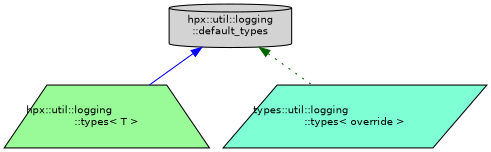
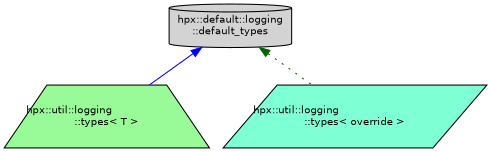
node "hpx::util::logging ::default_types": label "hpx::util::logging ::default_types" -> "hpx::default::logging ::default_types"
node "types::util::logging ::types< override >": label "types::util::logging ::types< override >" -> "hpx::util::logging ::types< override >"
